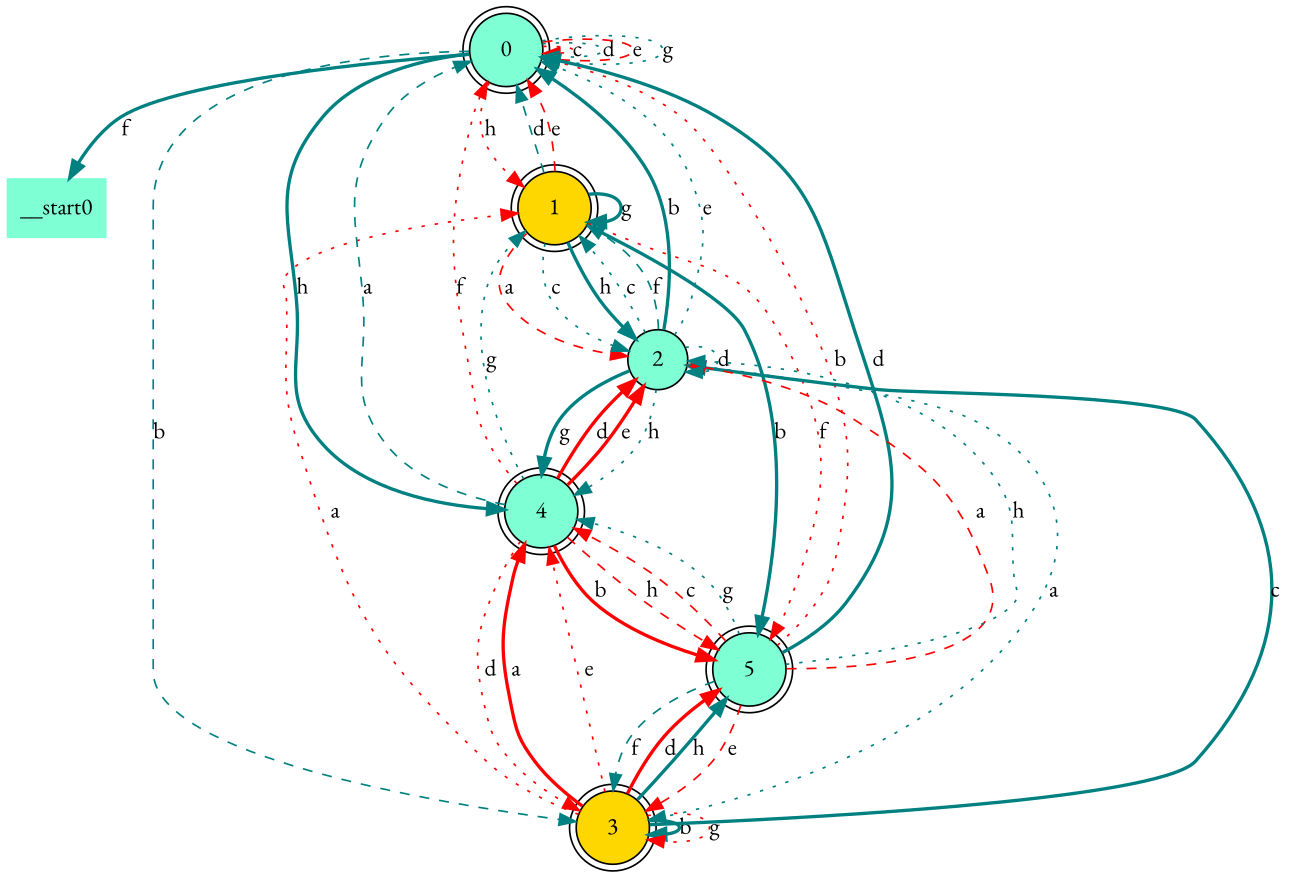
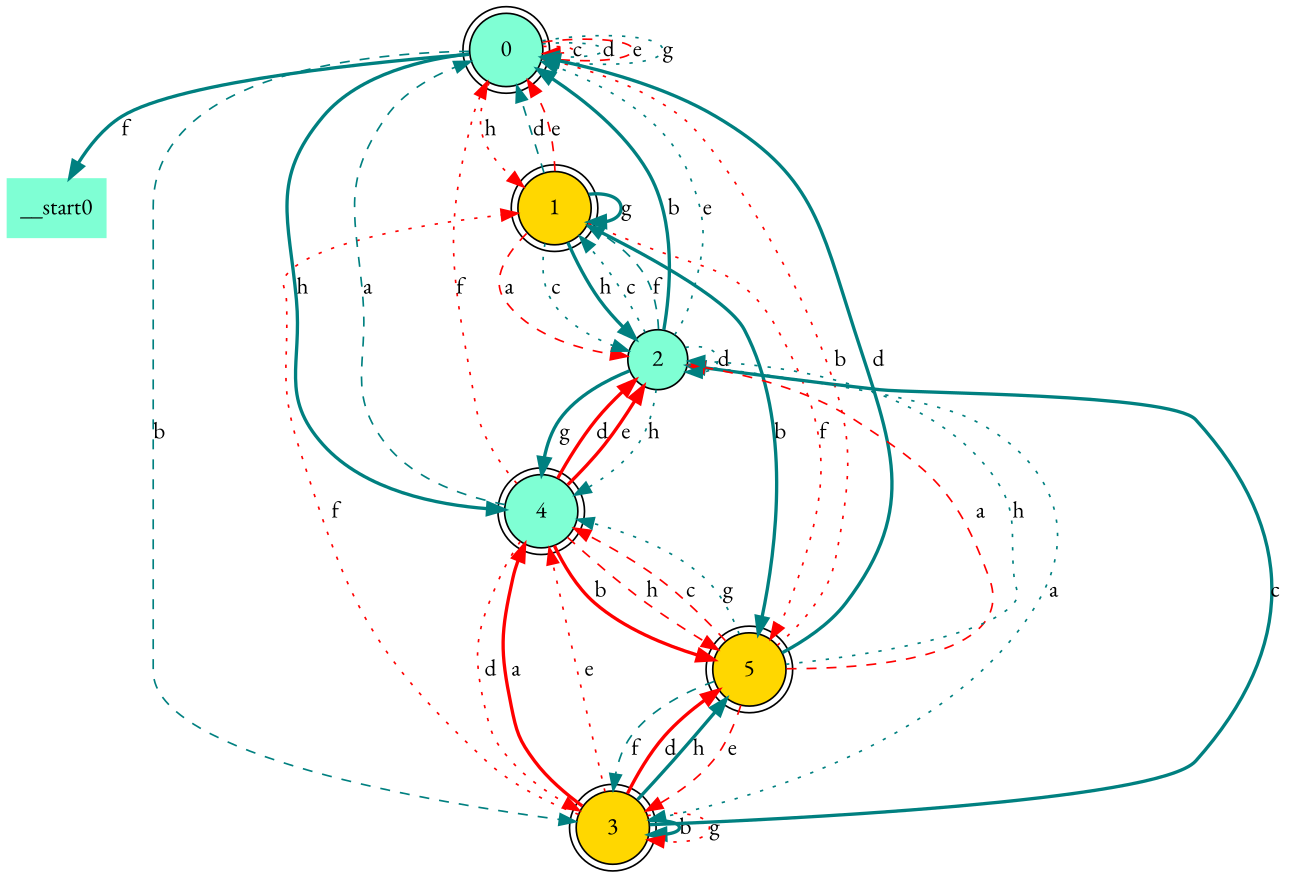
edge "4" -> "1": removed, label "g"
edge "3" -> "1": label "a" -> "f"
node "5": fillcolor aquamarine -> gold
